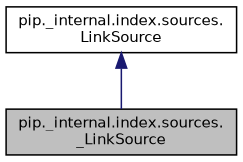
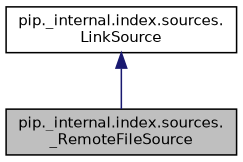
node "pip._internal.index.sources. _LinkSource": label "pip._internal.index.sources. _LinkSource" -> "pip._internal.index.sources. _RemoteFileSource"
